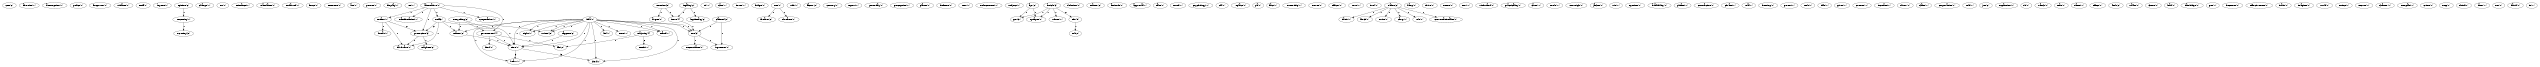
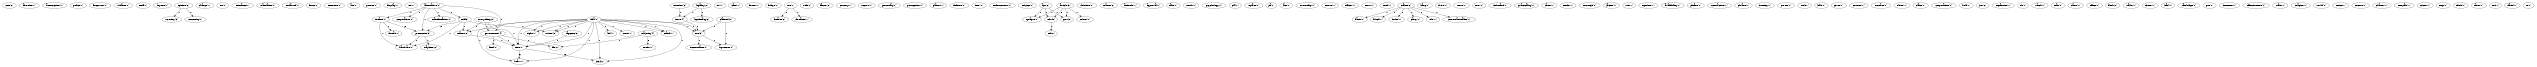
node "veal(1)": removed
edge "apr(2)" -> "edu(5)": added, label "1"
node "argue(1)": removed
edge "necessity(1)" -> "scrutiny(3)": now "opinion(2)" -> "scrutiny(3)"
